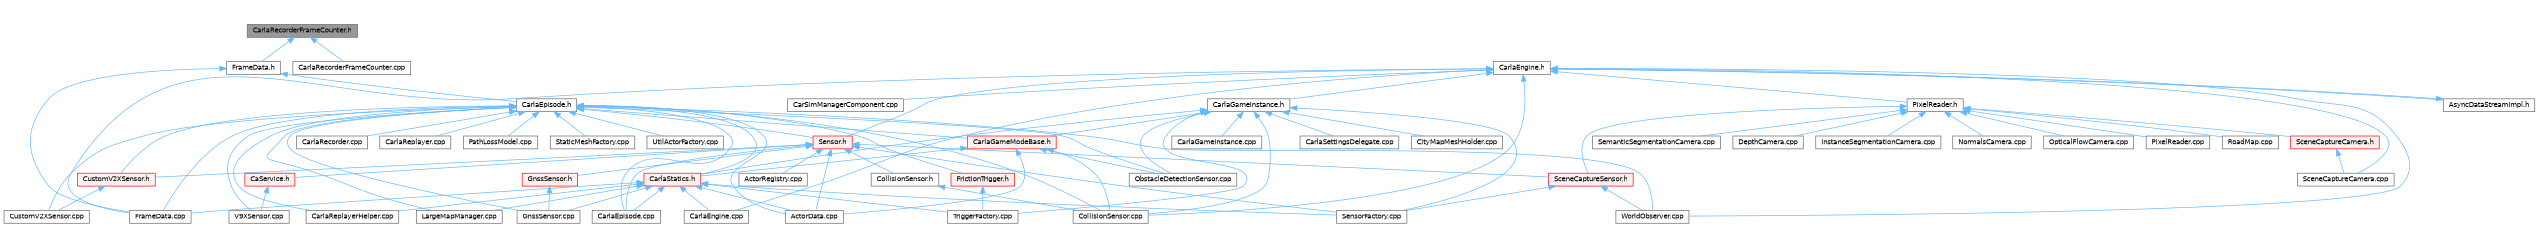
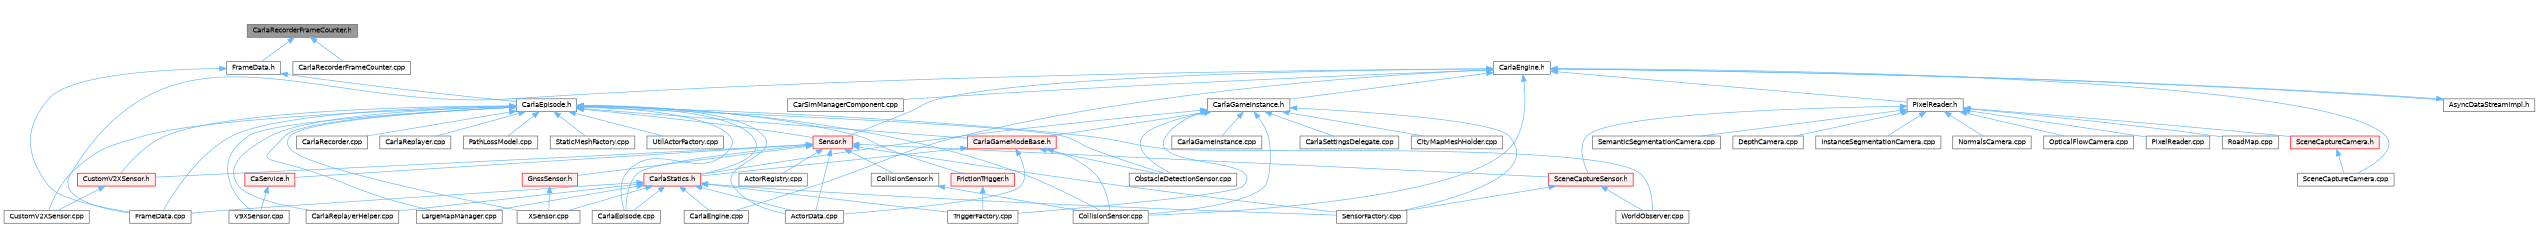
edge "WorldObserver.cpp" -> "CarlaEngine.h": removed
node "GnssSensor.cpp": label "GnssSensor.cpp" -> "XSensor.cpp"
